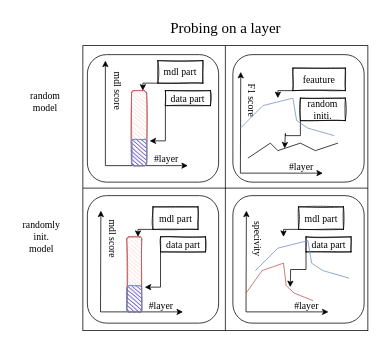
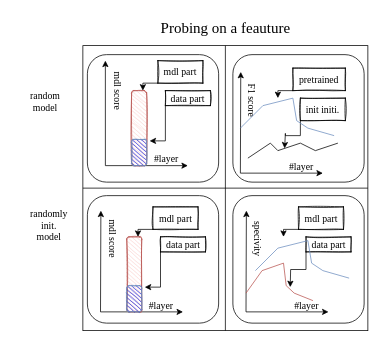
node "Probing on a layer": label "Probing on a layer" -> "Probing on a feauture"
node "feauture": label "feauture" -> "pretrained"
node "random initi.": label "random initi." -> "init initi."
node "randomly init. model": moved (42, 237) -> (49, 225)
